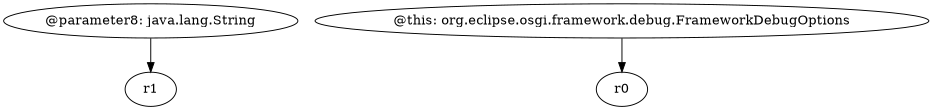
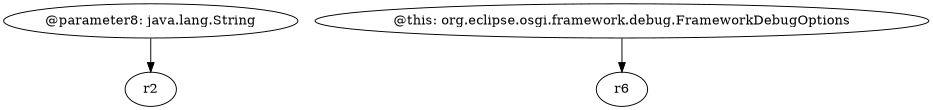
node "r1": label "r1" -> "r2"
node "r0": label "r0" -> "r6"
